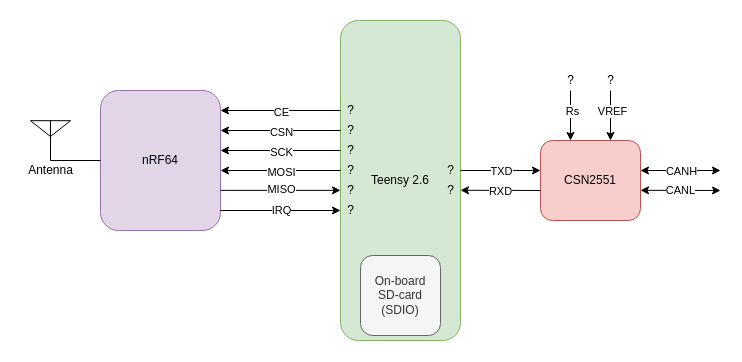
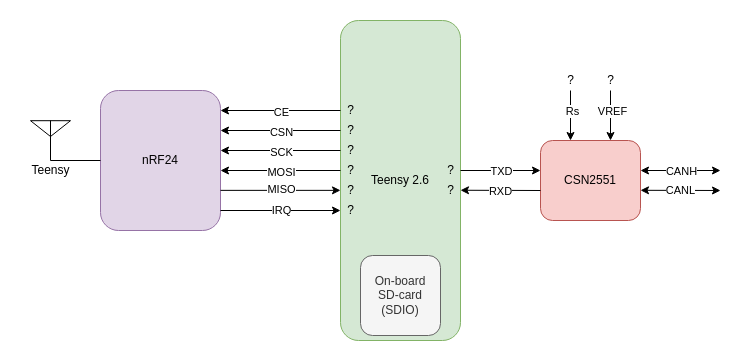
node "nRF64": label "nRF64" -> "nRF24"
node "Antenna": label "Antenna" -> "Teensy"
